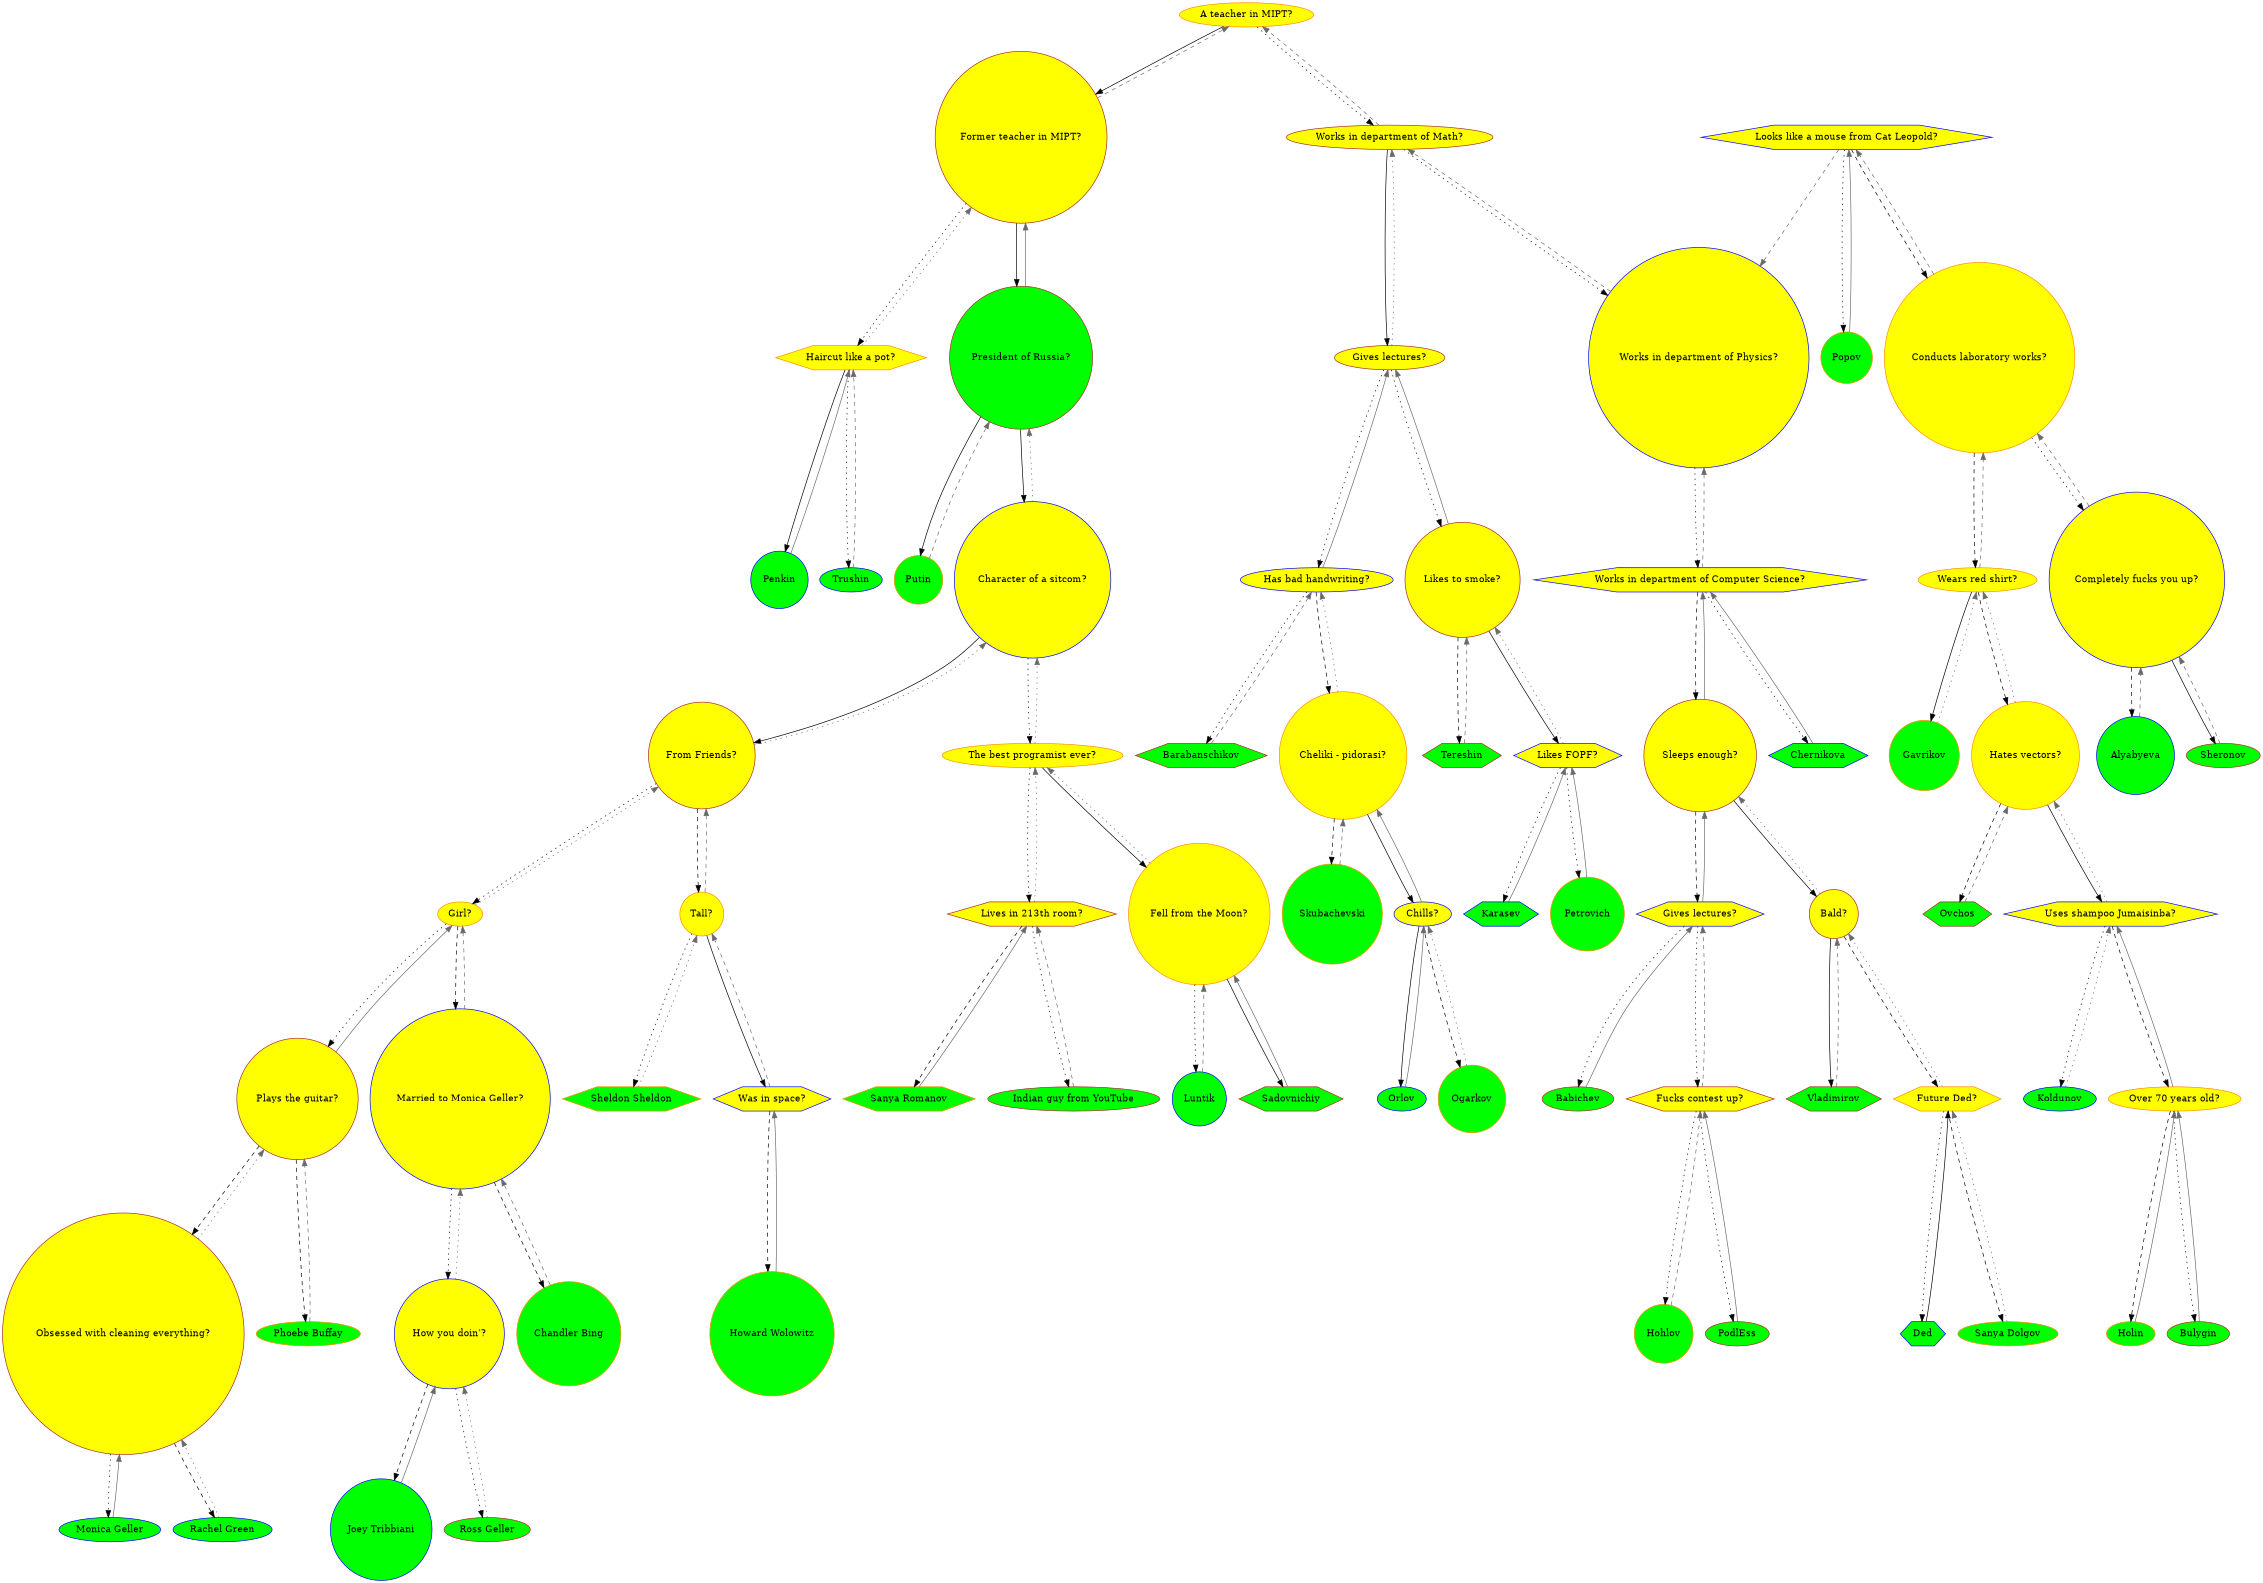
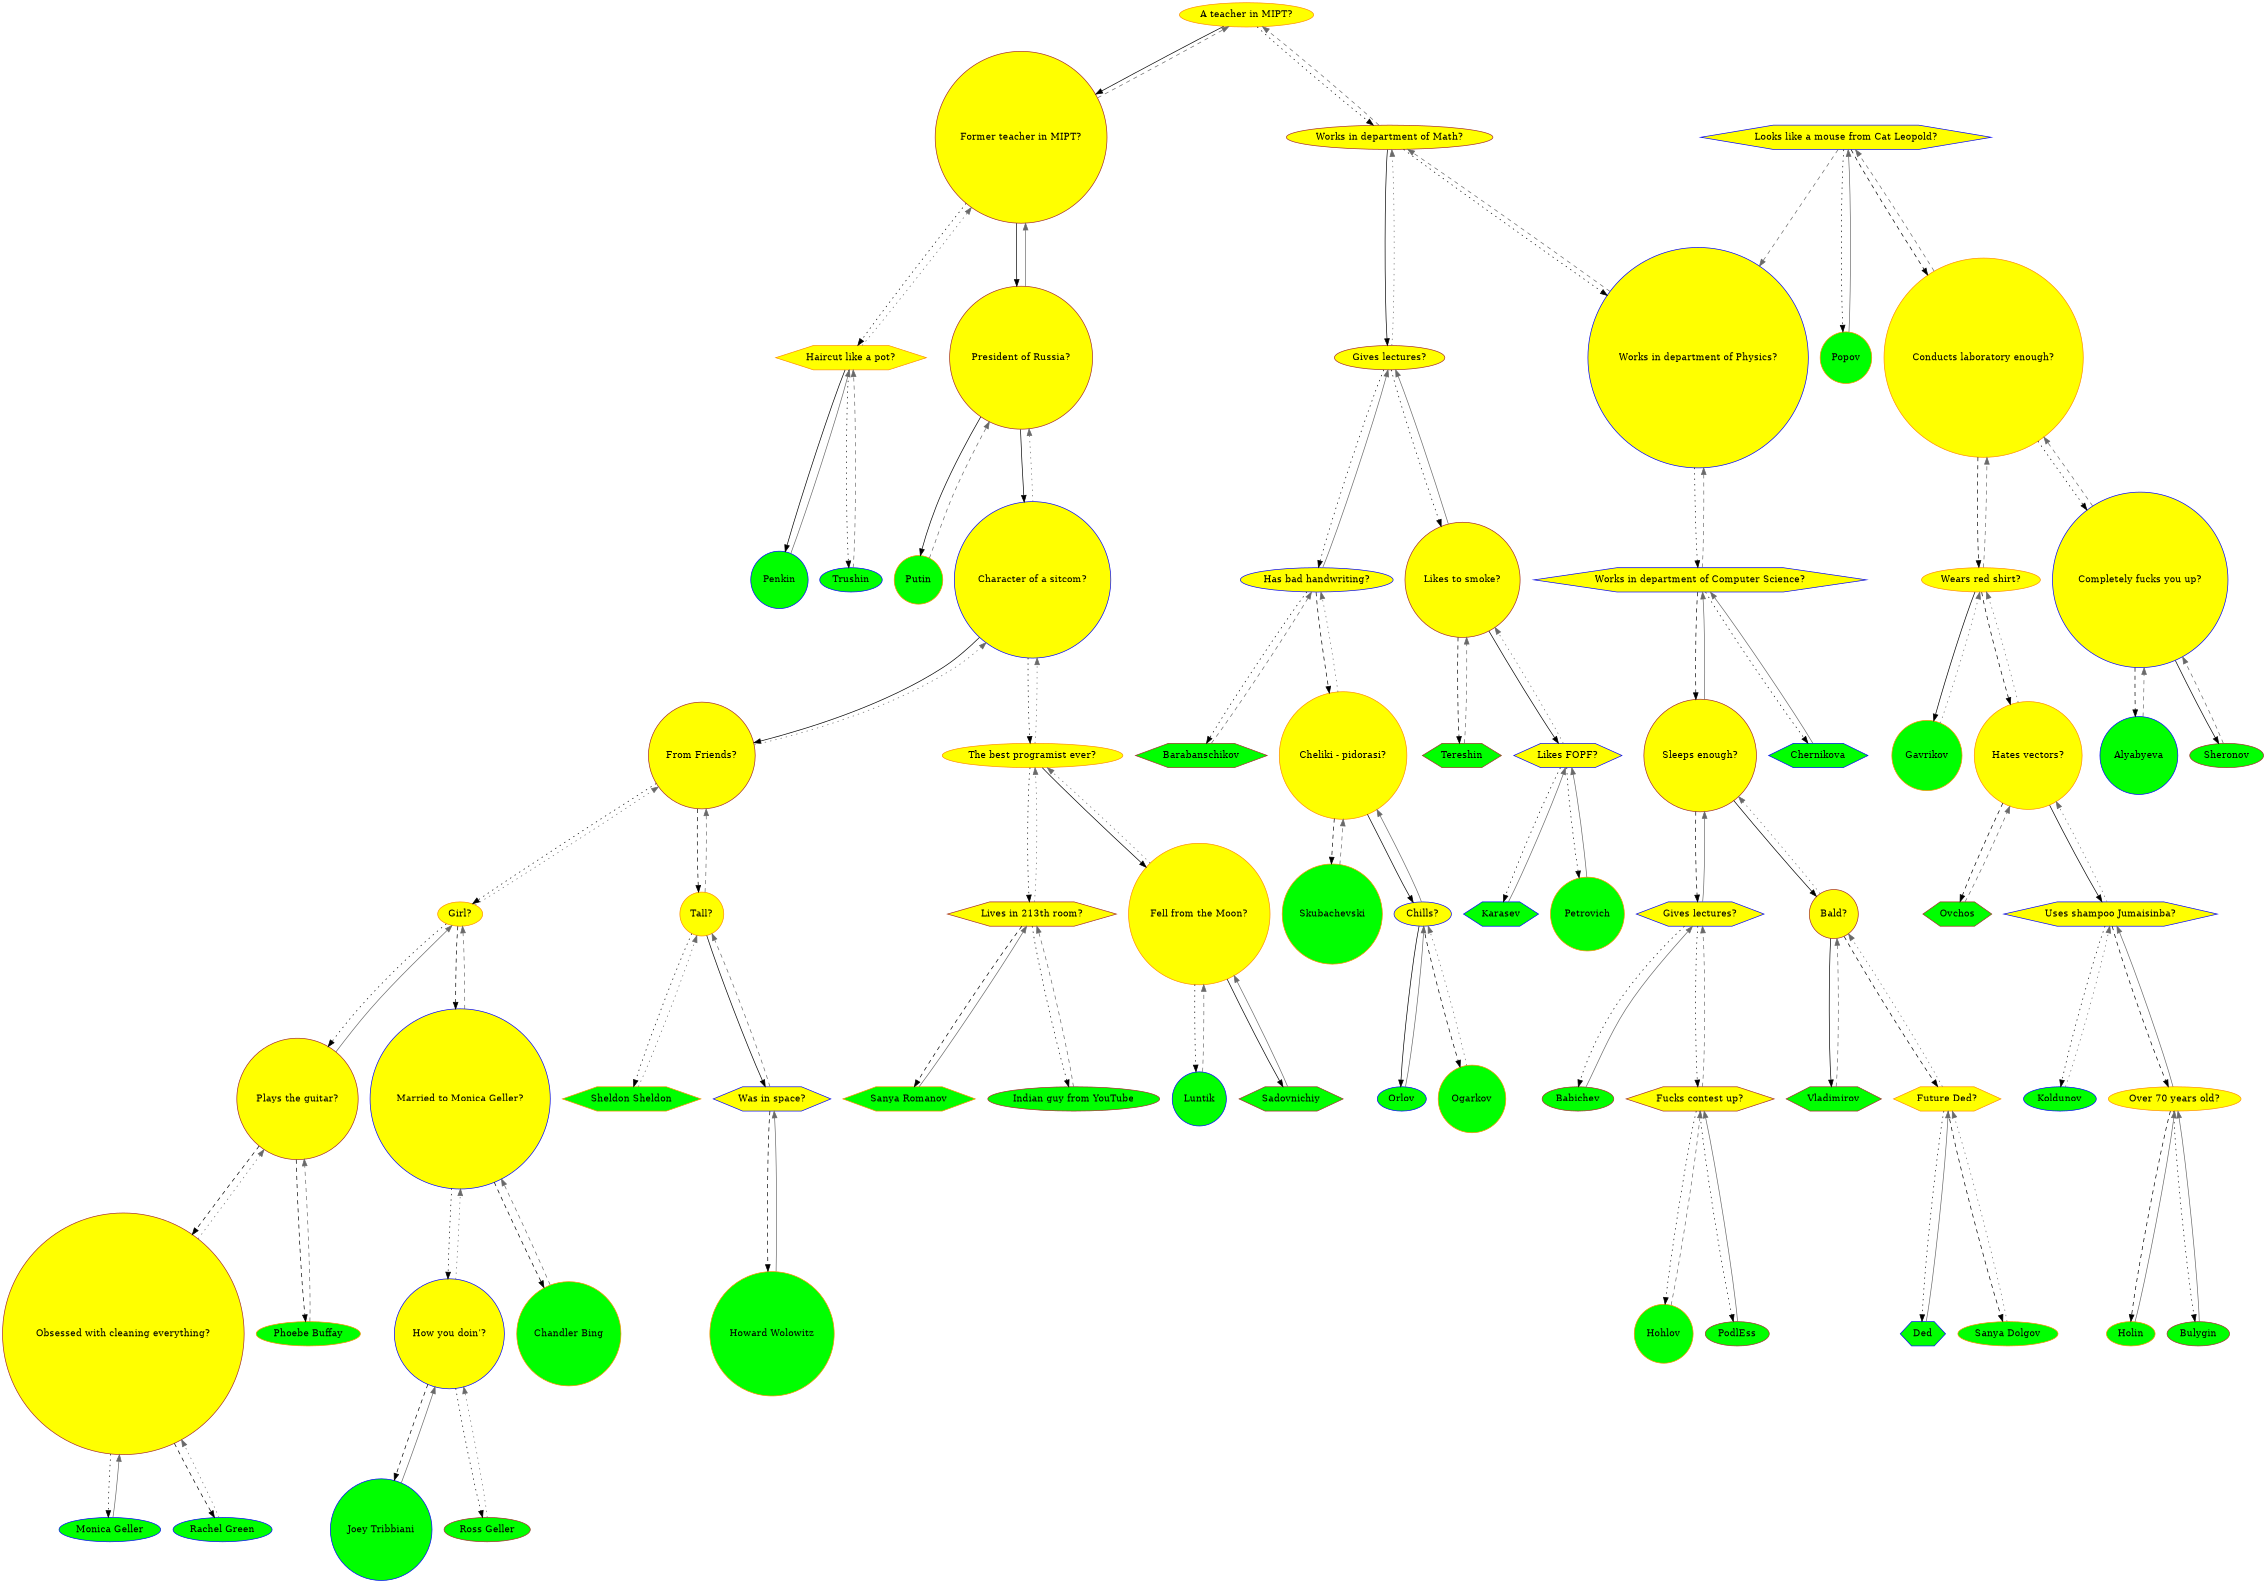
node "President of Russia?": fillcolor green -> yellow
node "Conducts laboratory works?": label "Conducts laboratory works?" -> "Conducts laboratory enough?"
edge "Ded" -> "Future Ded?": color black -> dimgray
